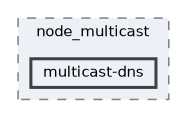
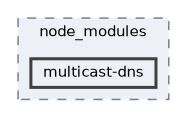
cluster "node_multicast": label "node_multicast" -> "node_modules"
